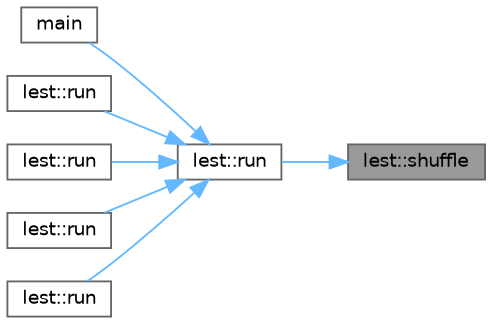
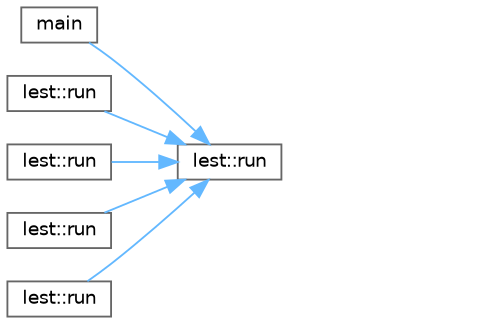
node "lest::shuffle": removed
